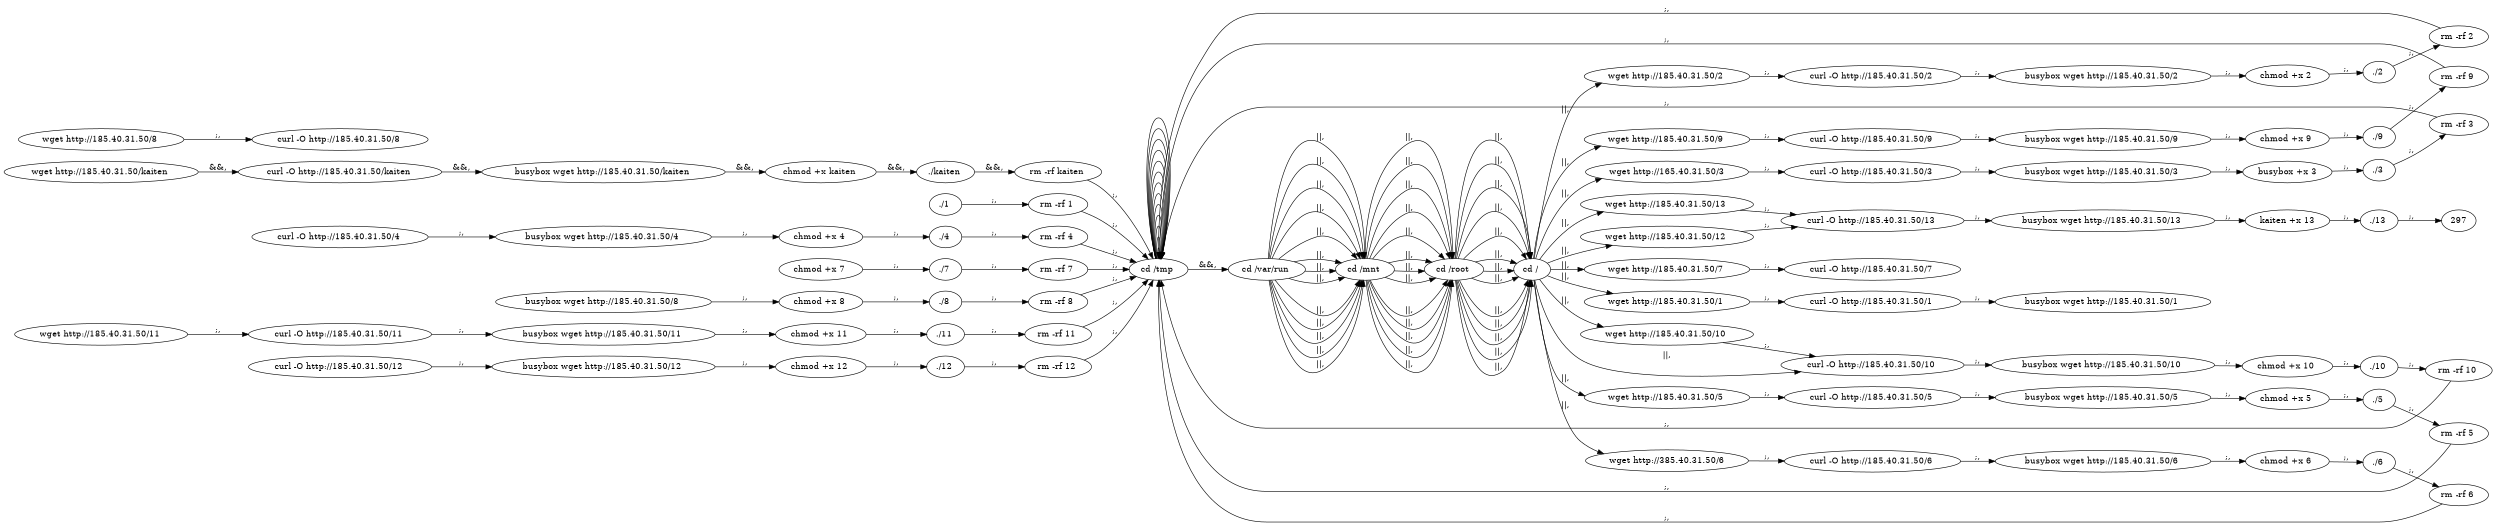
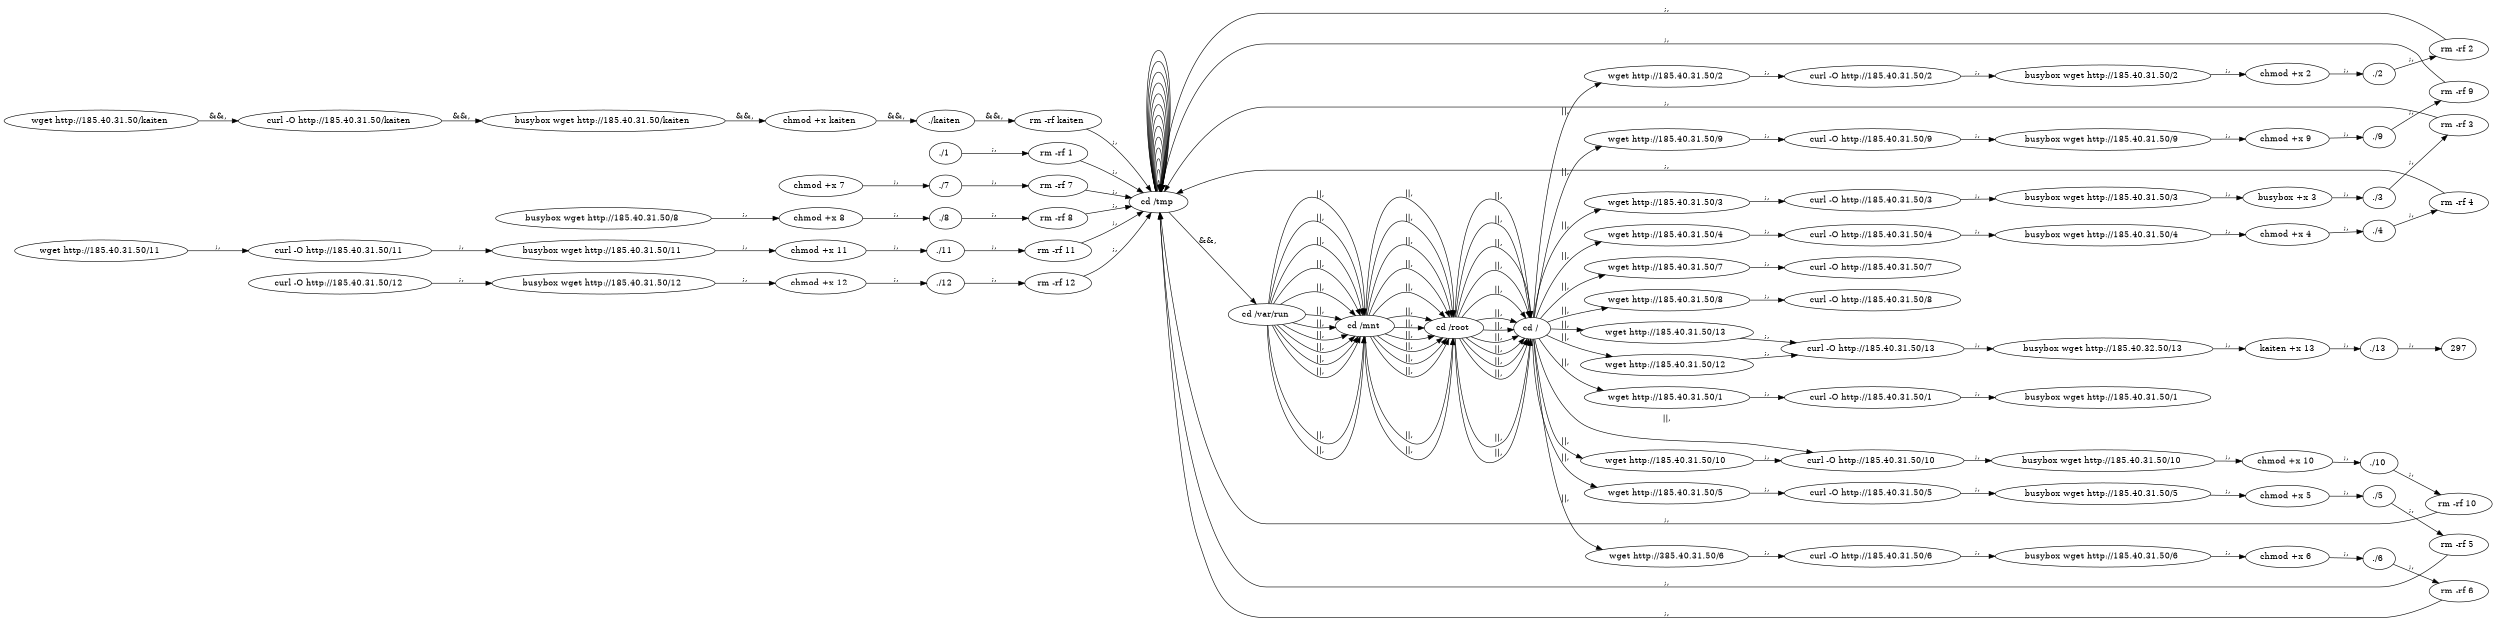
node "wget http://165.40.31.50/3": label "wget http://165.40.31.50/3" -> "wget http://185.40.31.50/3"
node "busybox wget http://185.40.31.50/13": label "busybox wget http://185.40.31.50/13" -> "busybox wget http://185.40.32.50/13"
node "wget http://185.40.31.50/4": added
edge "cd /" -> "wget http://185.40.31.50/8": added, label "||,"
